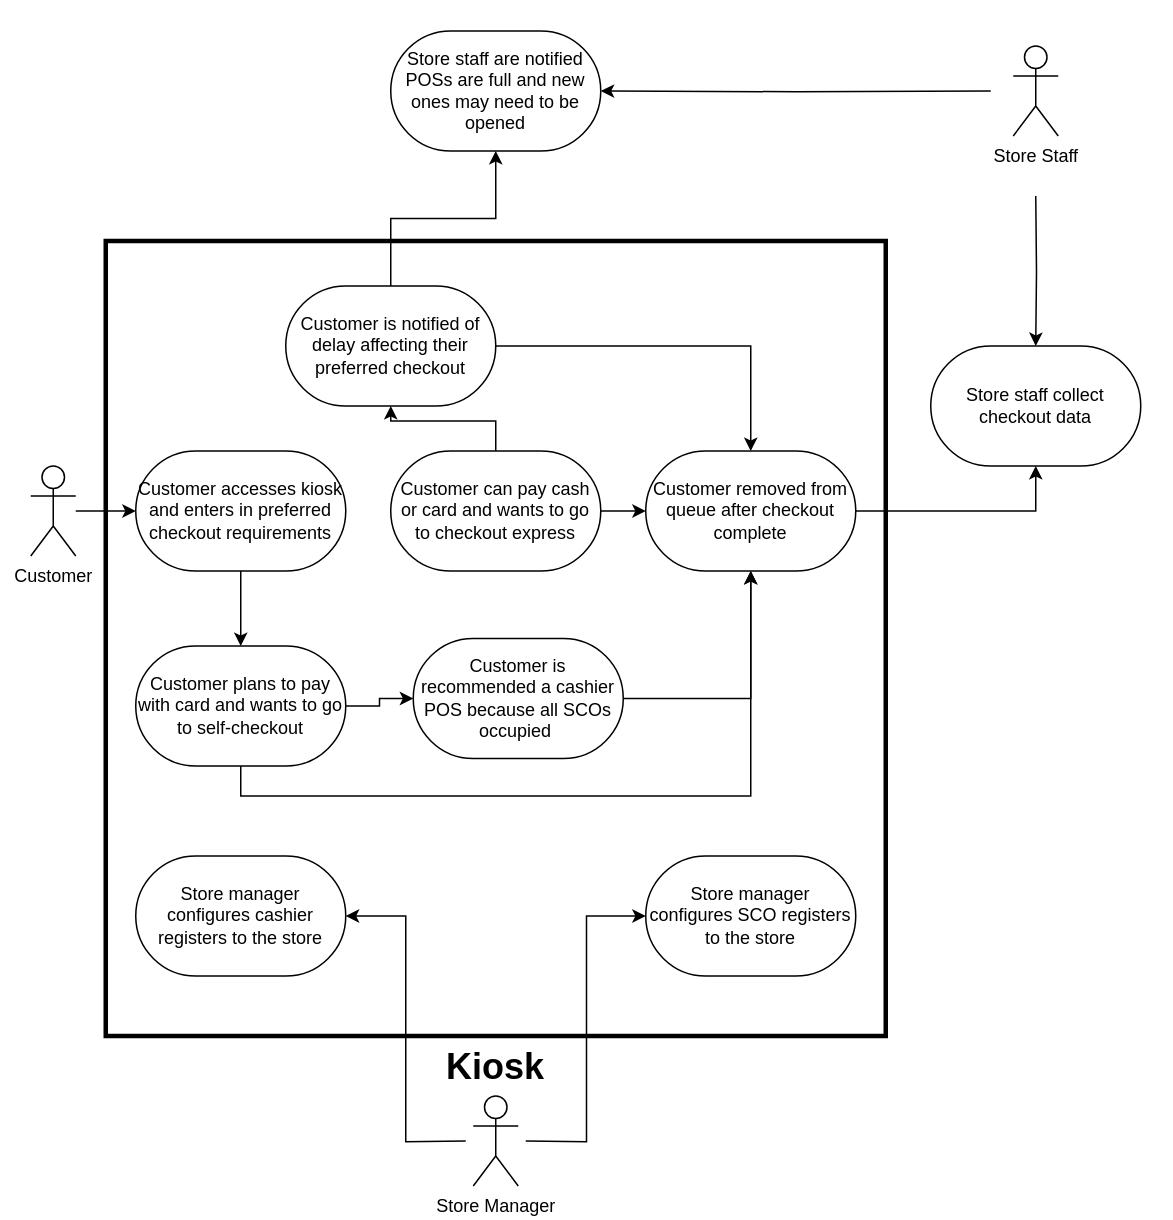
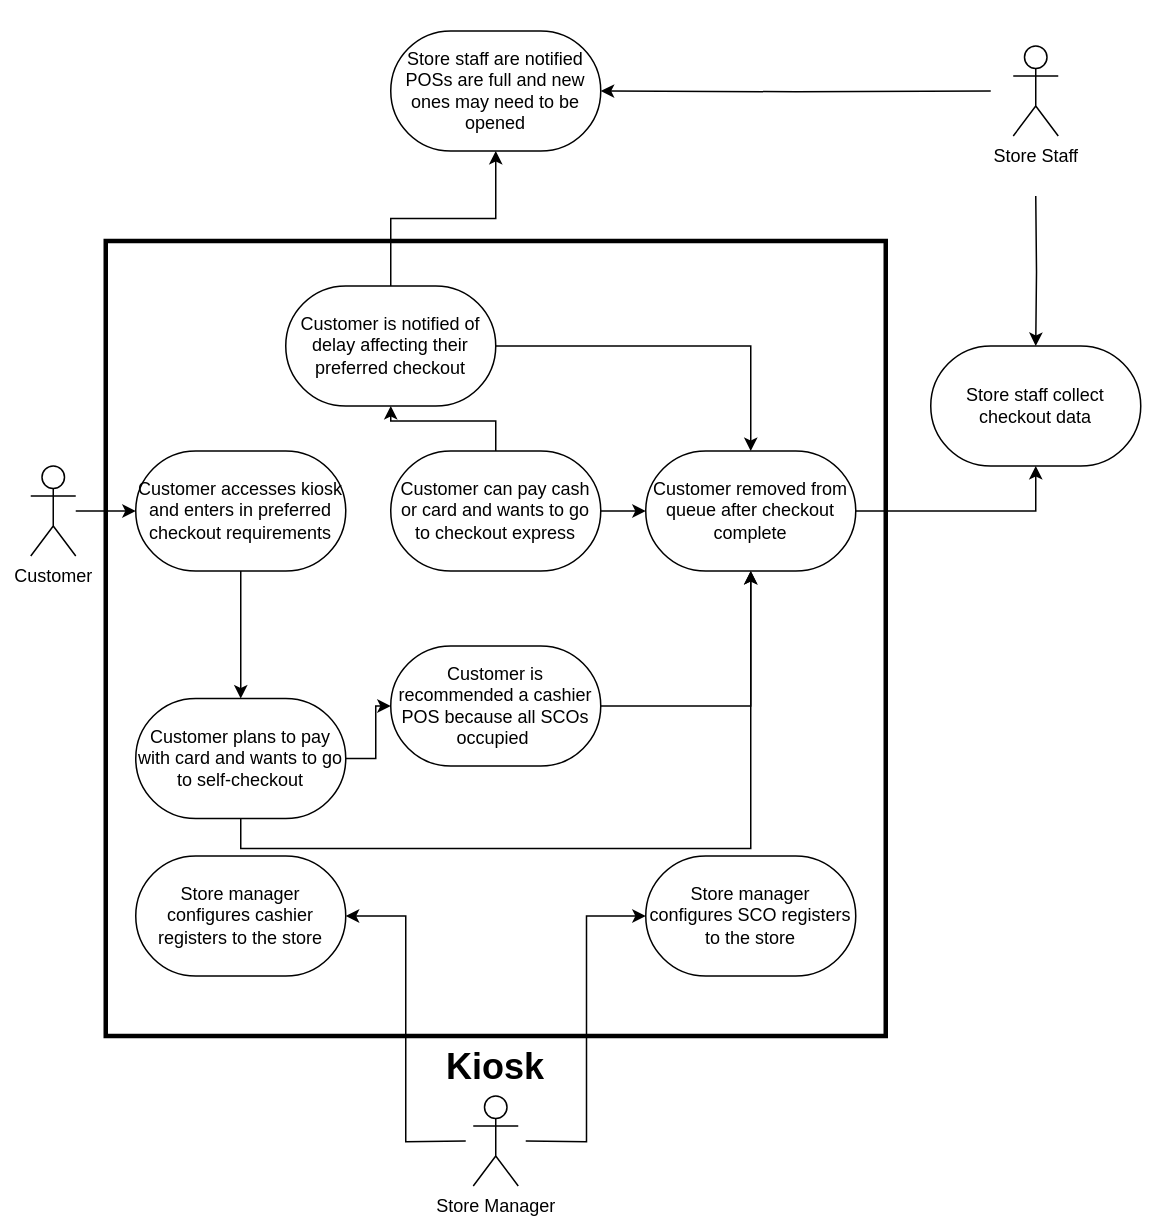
node "Customer is recommended a cashier POS because all SCOs occupied": moved (518, 698) -> (496, 706)
node "Customer plans to pay with card and wants to go to self-checkout": moved (241, 706) -> (241, 758)
